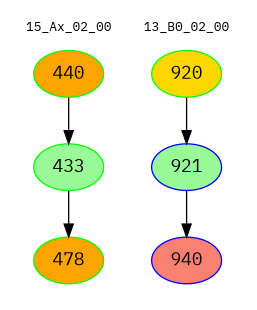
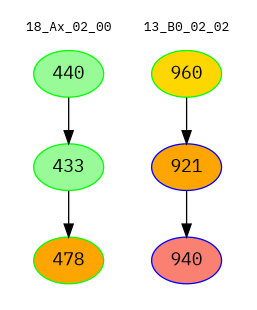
cluster "15_Ax_02_00": label "15_Ax_02_00" -> "18_Ax_02_00"
cluster "13_B0_02_00": label "13_B0_02_00" -> "13_B0_02_02"
node "440": fillcolor orange -> palegreen
node "920": label "920" -> "960"
node "921": fillcolor palegreen -> orange
